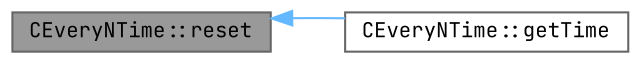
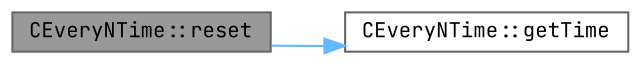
edge "CEveryNTime::getTime" -> "CEveryNTime::reset": reversed
